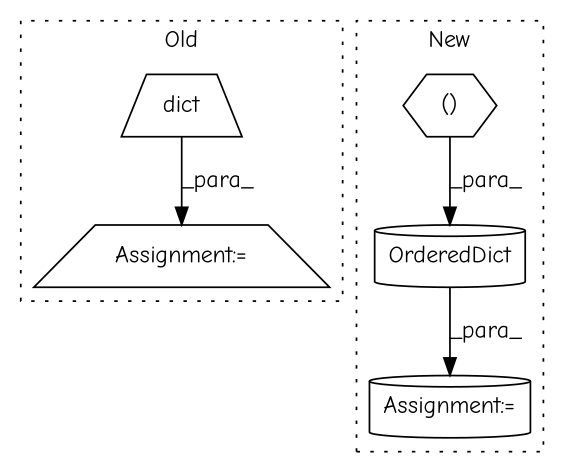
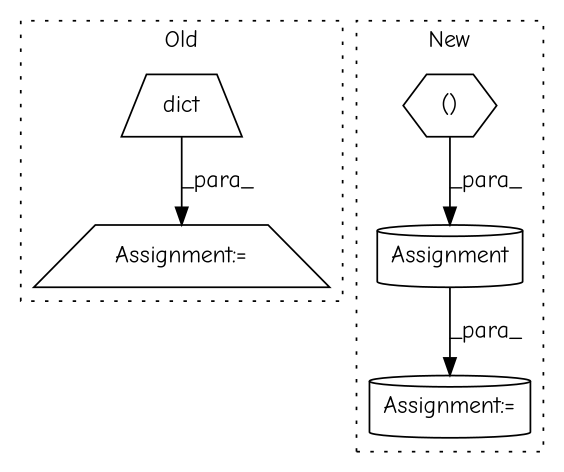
node "OrderedDict": label "OrderedDict" -> "Assignment"
